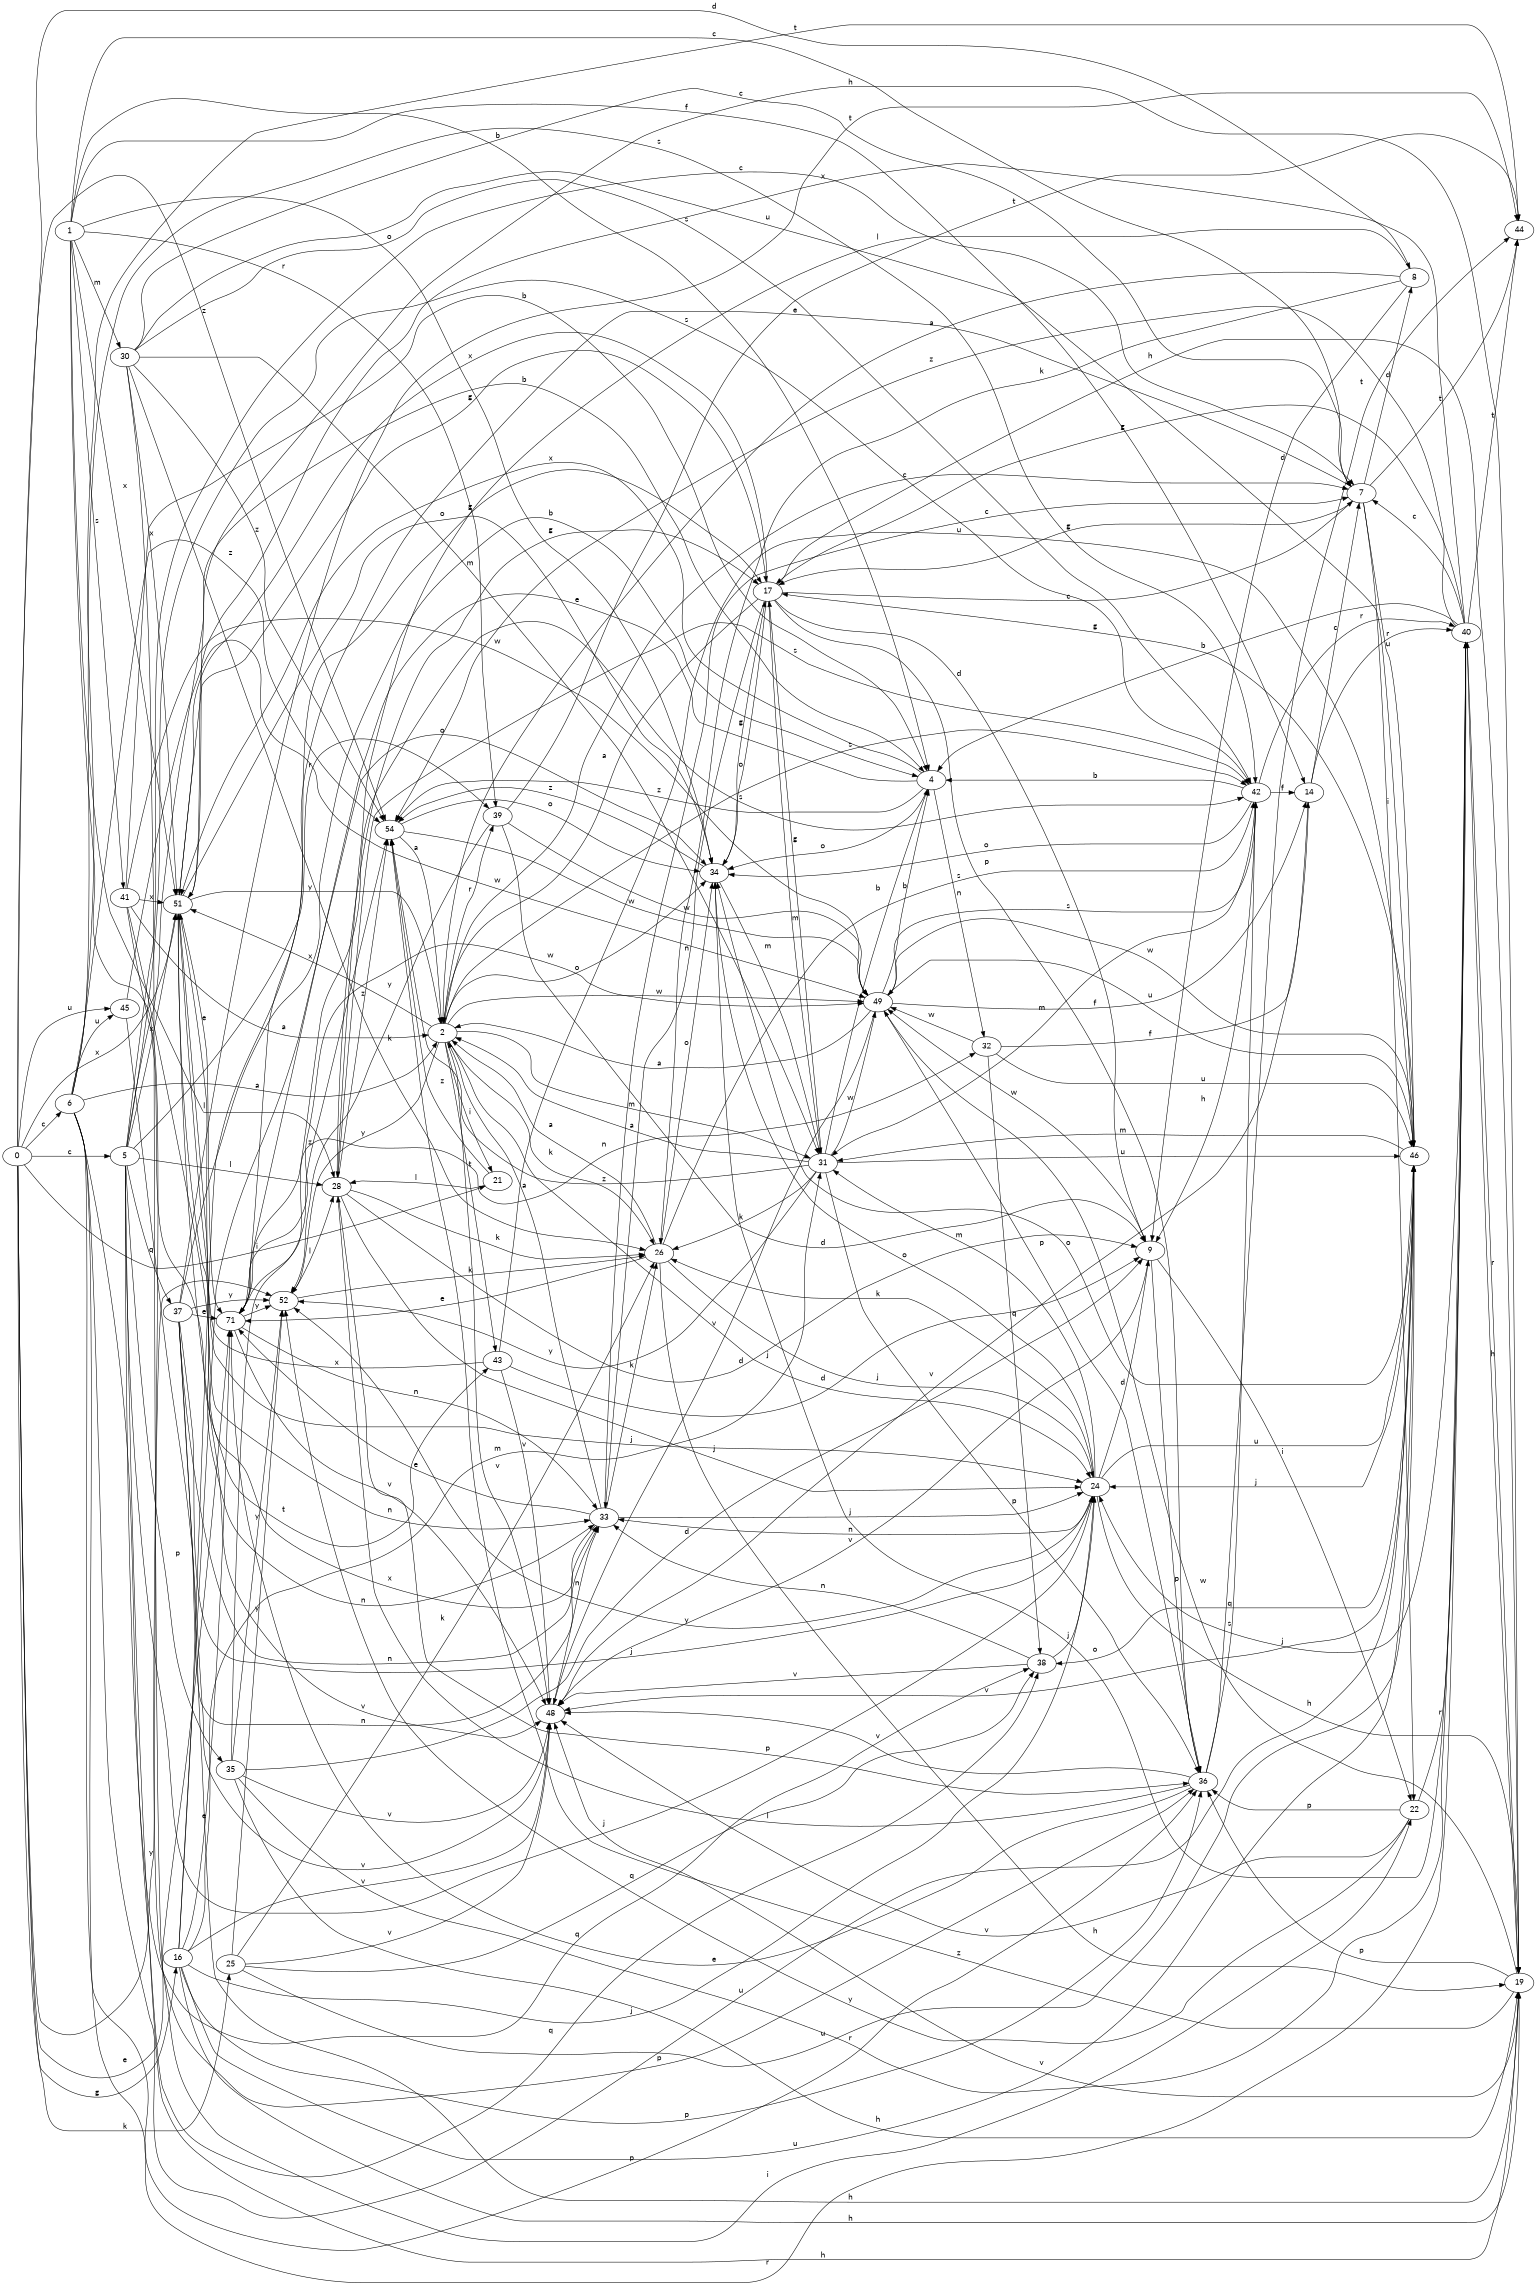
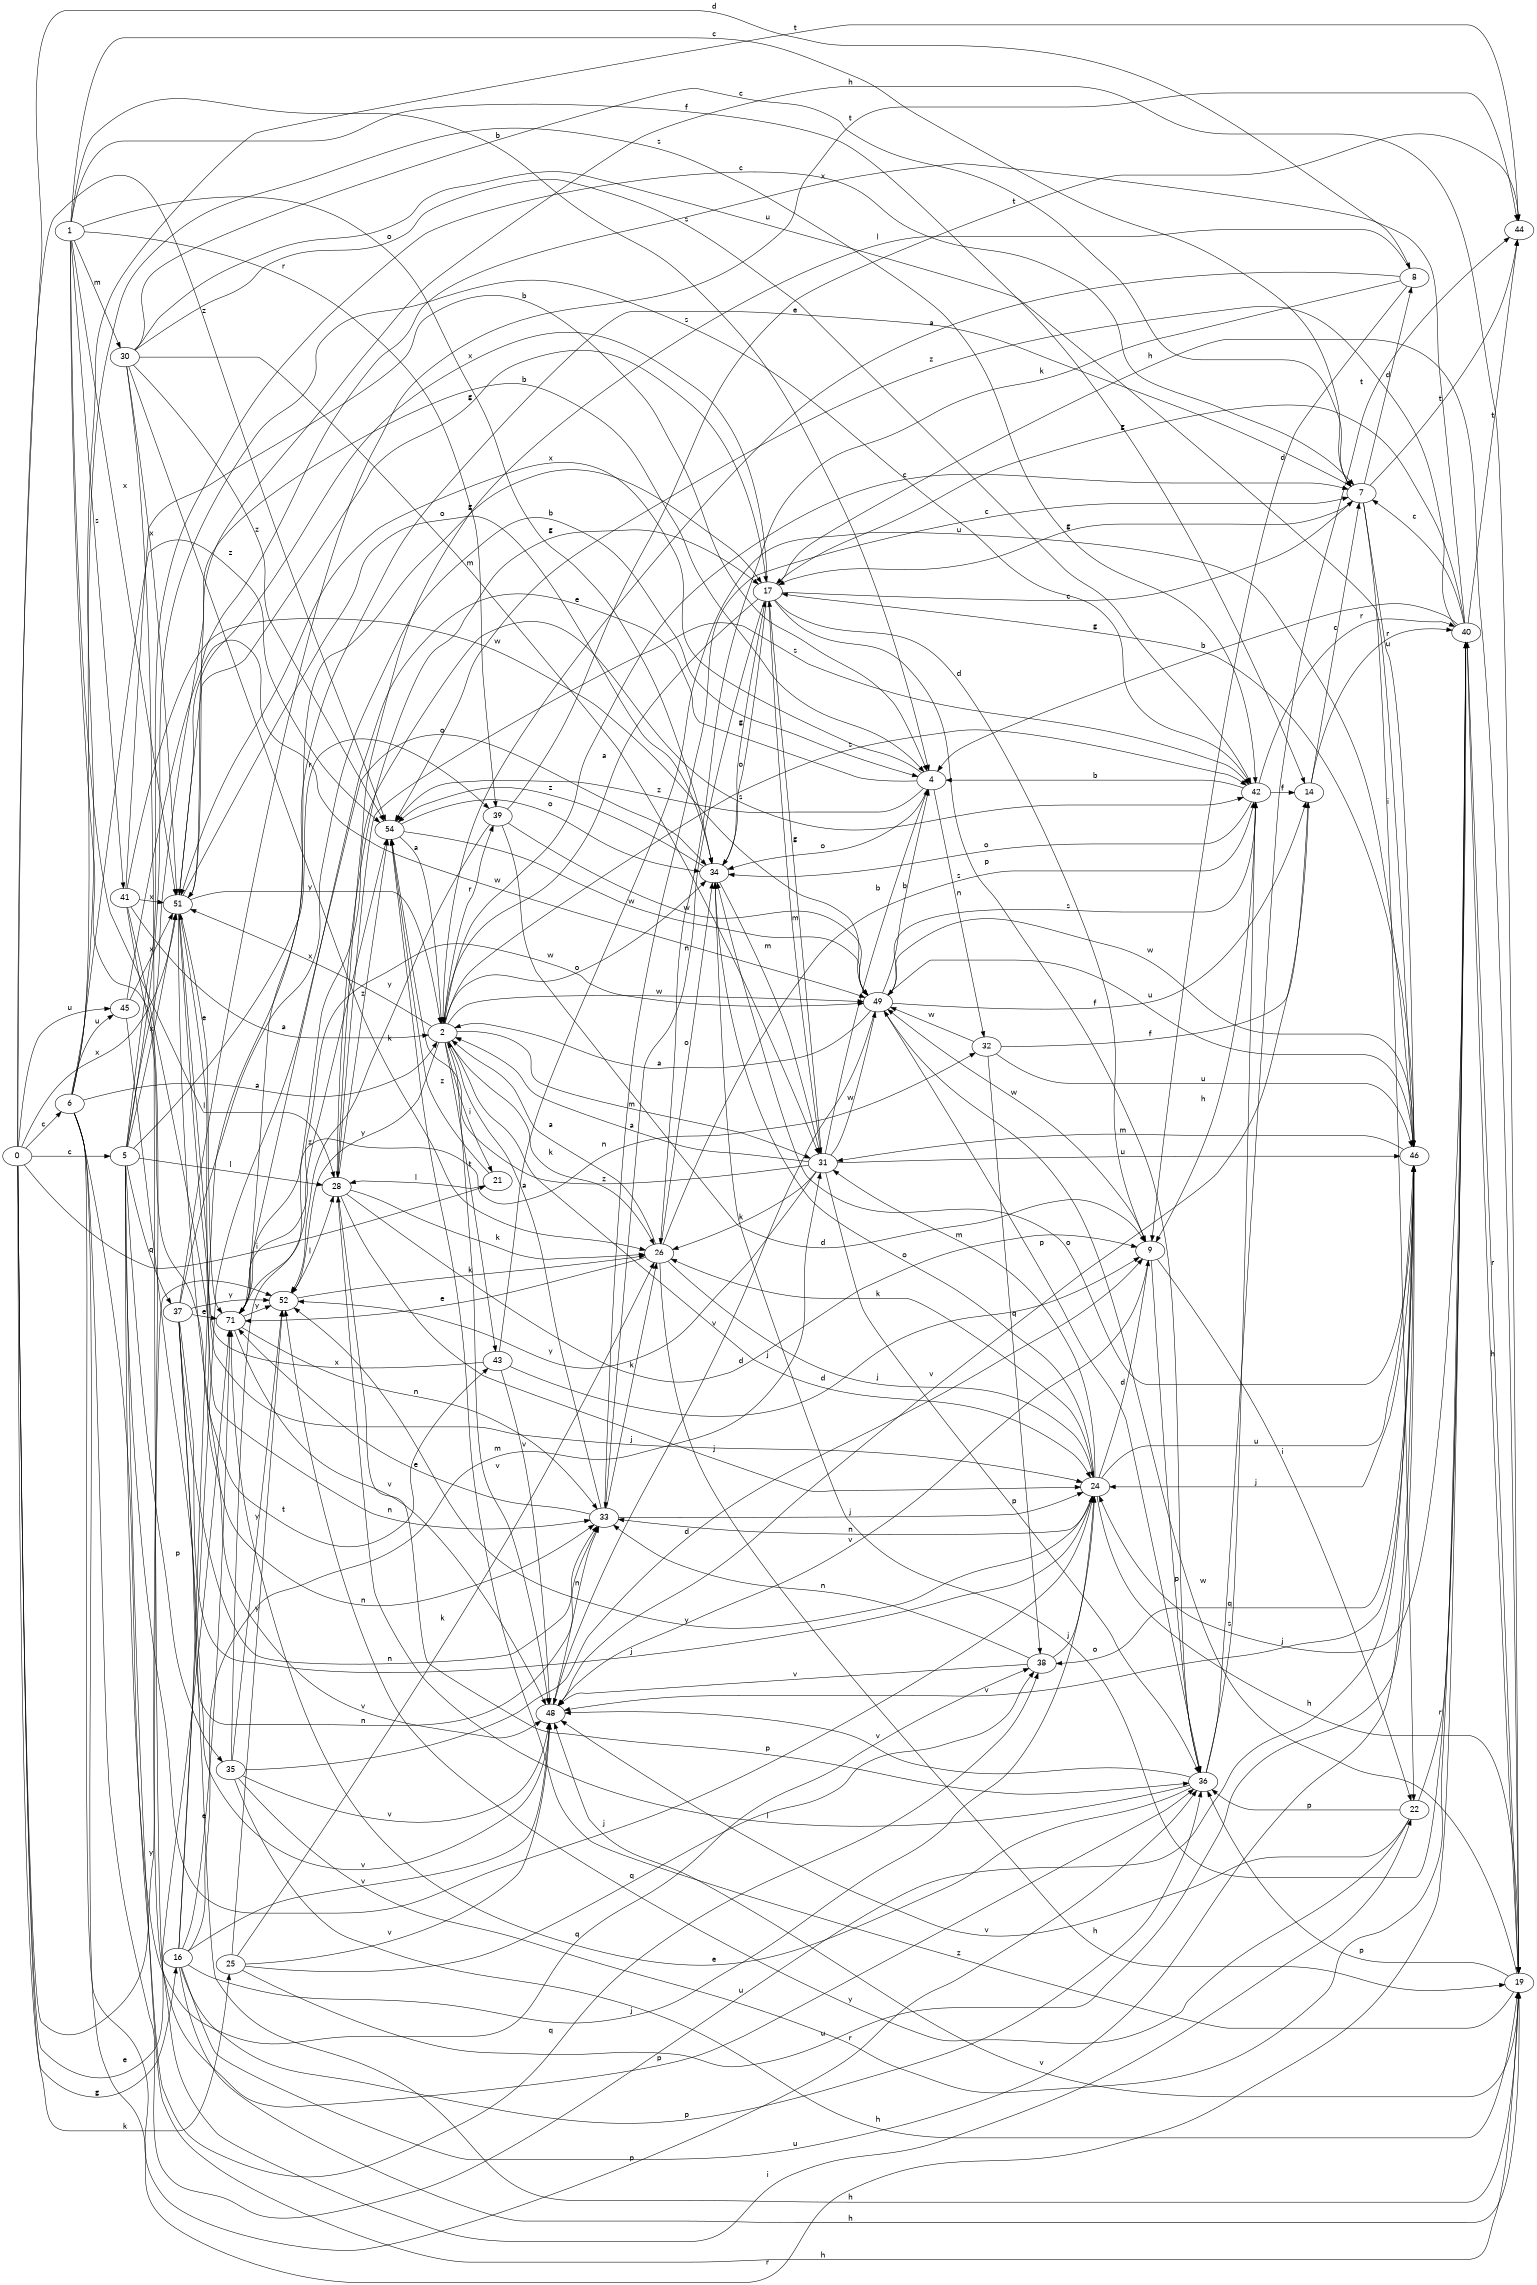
edge "42" -> "31": removed, label "m"
edge "33" -> "51": now "45" -> "51"
